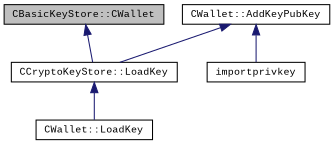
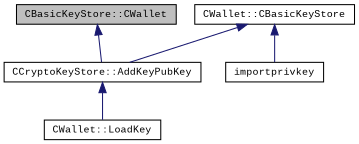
node "CWallet::AddKeyPubKey": label "CWallet::AddKeyPubKey" -> "CWallet::CBasicKeyStore"
node "CCryptoKeyStore::LoadKey": label "CCryptoKeyStore::LoadKey" -> "CCryptoKeyStore::AddKeyPubKey"
